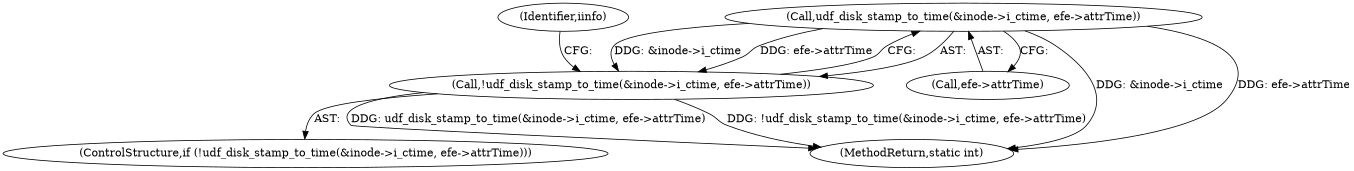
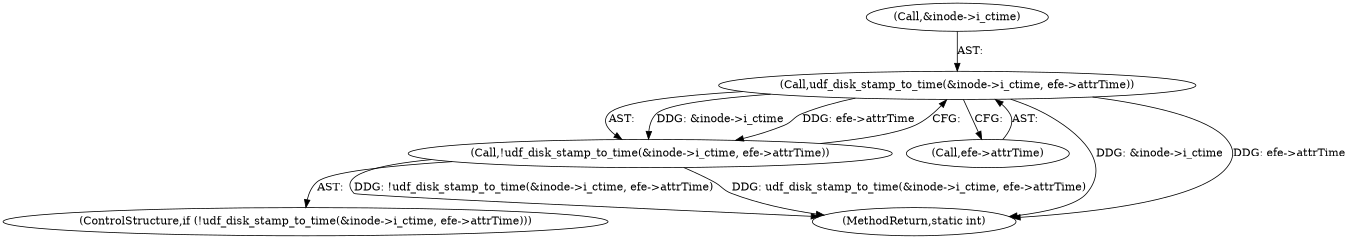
node "(Identifier,iinfo)": removed
node "(Call,&inode->i_ctime)": added
